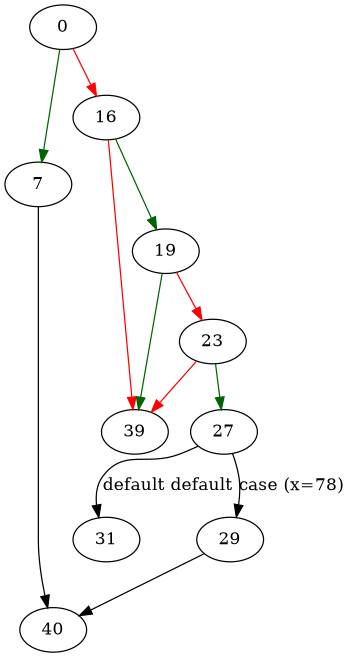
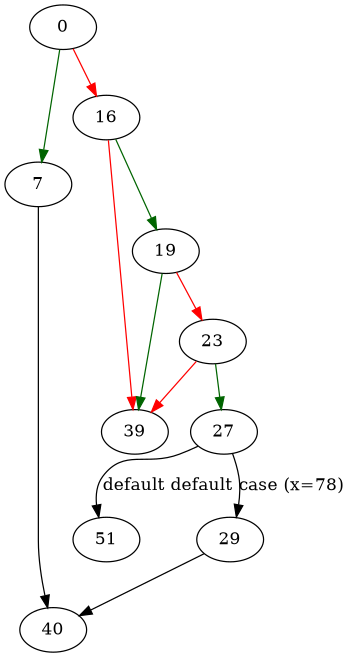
node "31": label "31" -> "51"
